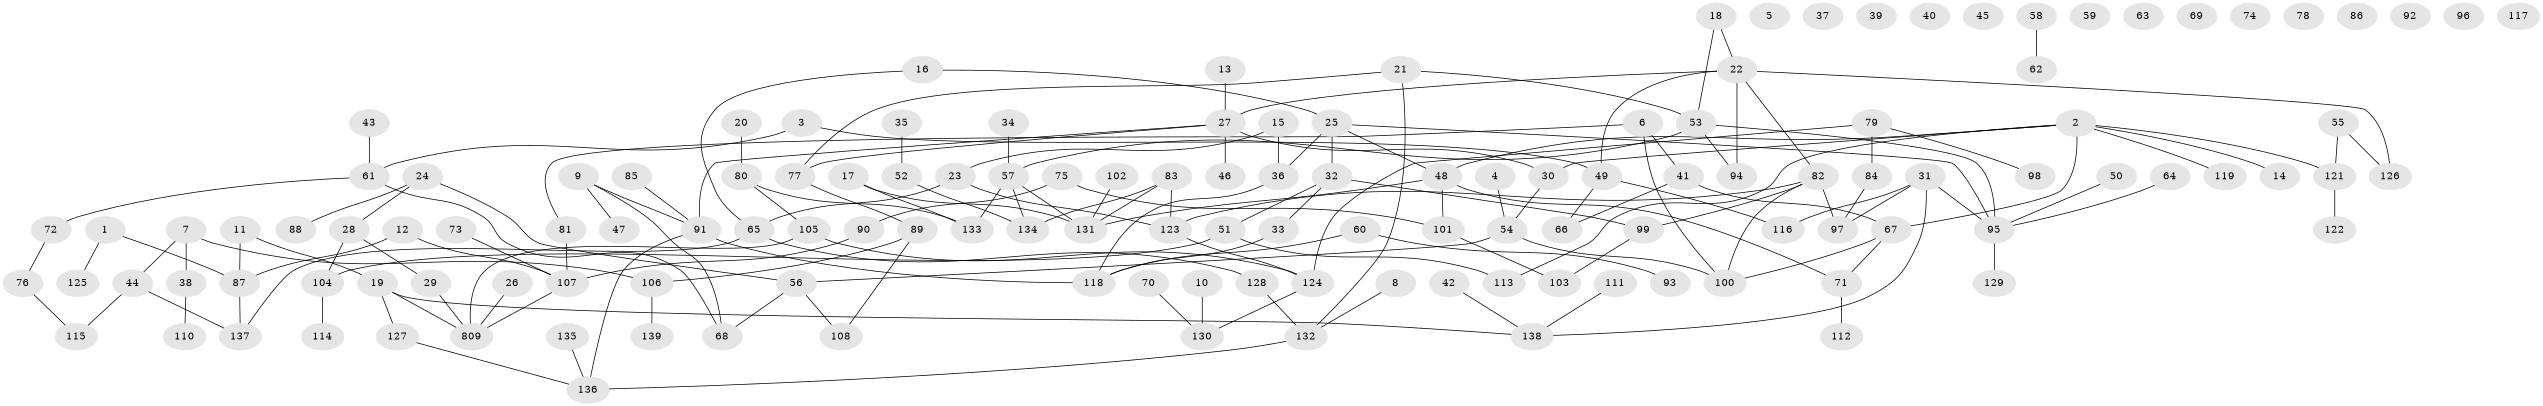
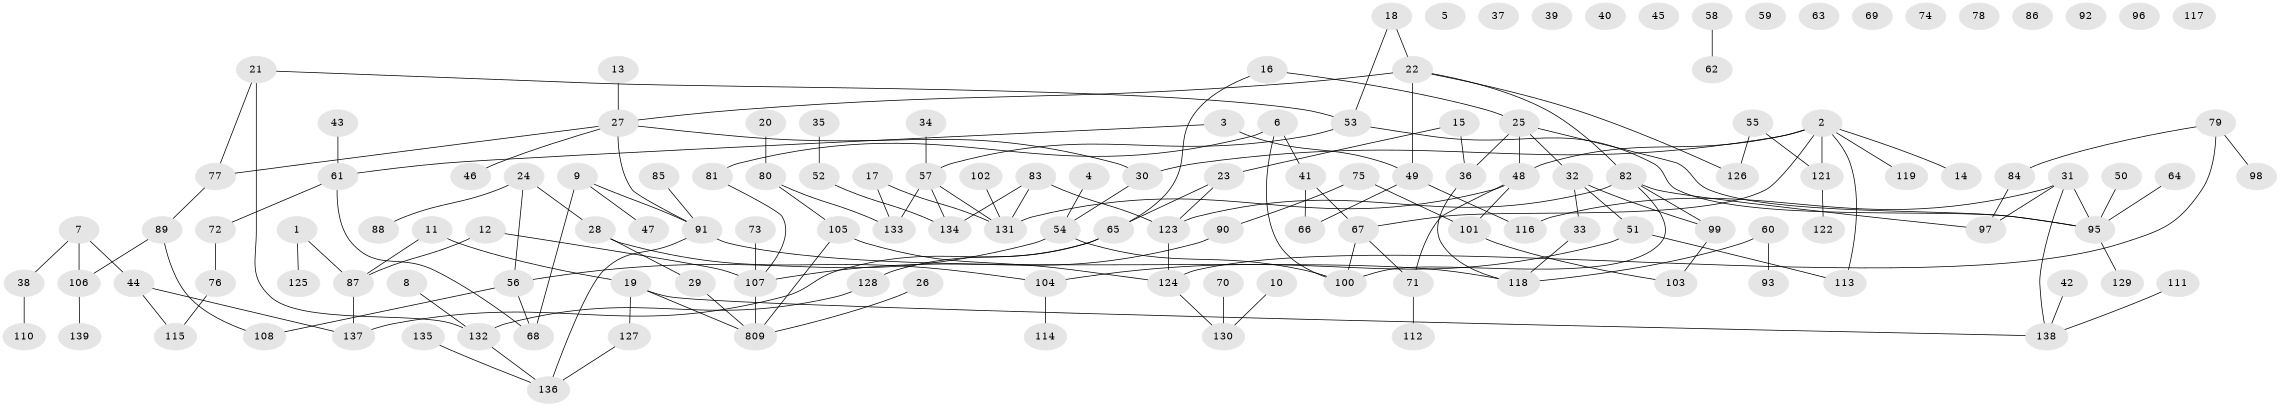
node "94": removed
